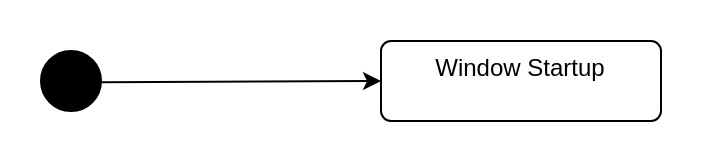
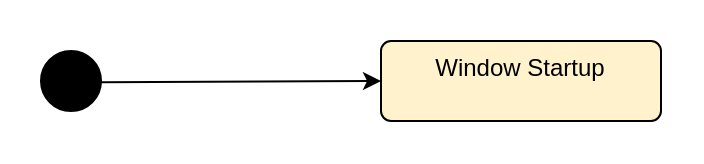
node "Window Startup": fillcolor #ffffff -> #fff2cc
